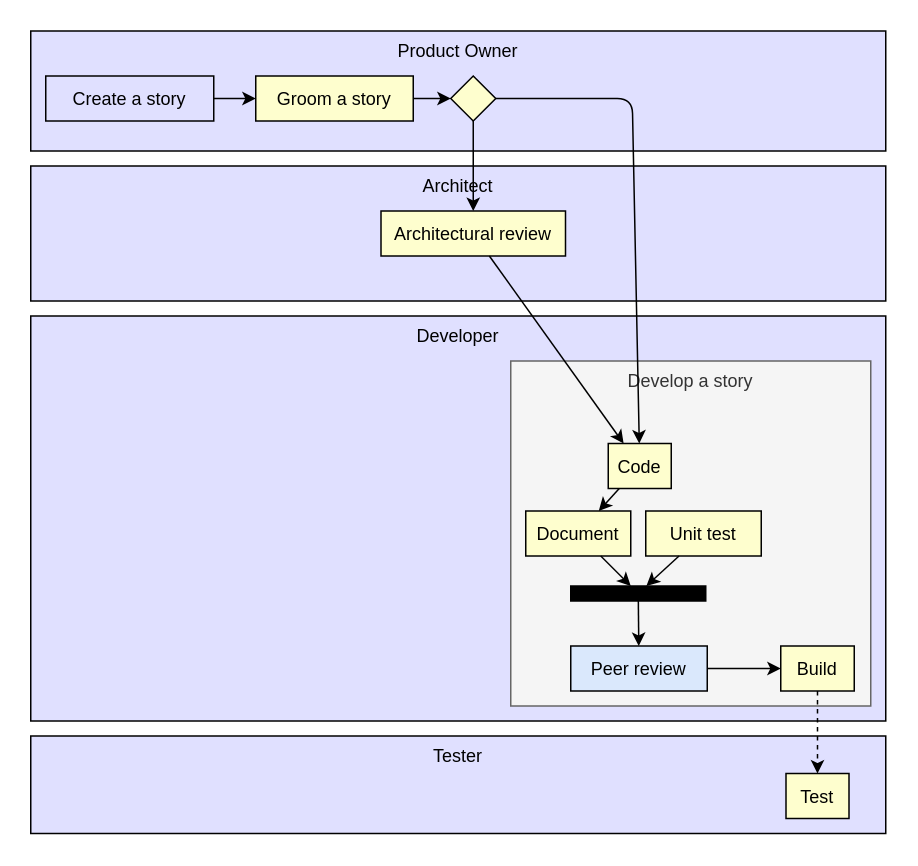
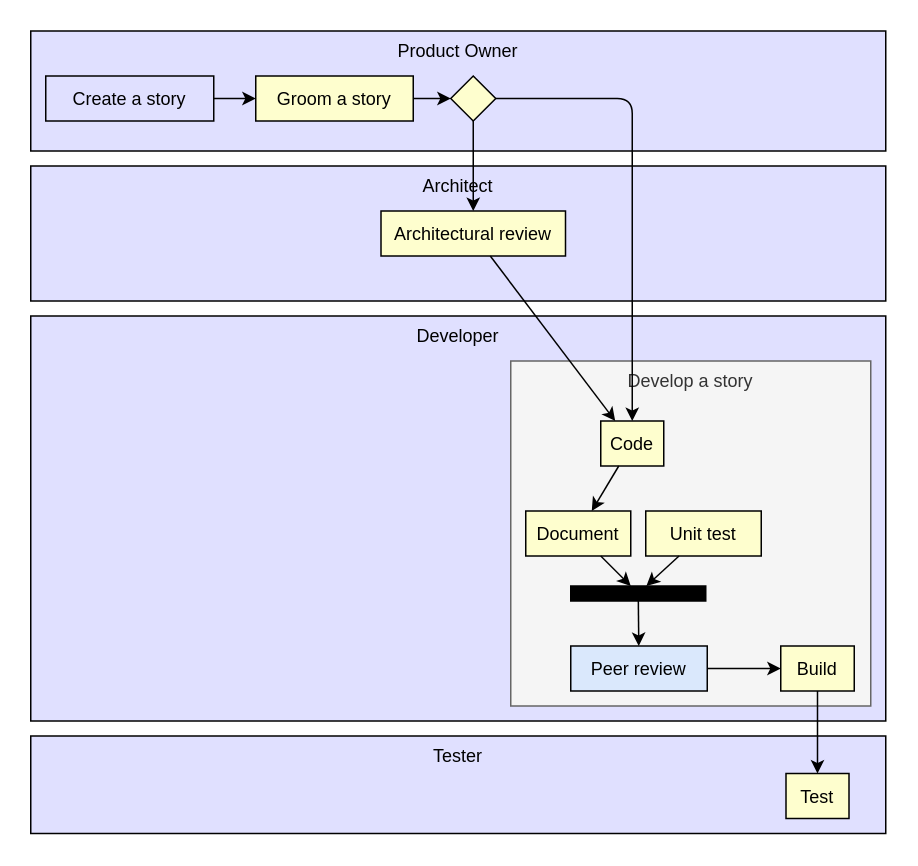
node "Code": moved (640, 466) -> (632, 443)
edge "Build" -> "Test": style dashed -> solid
